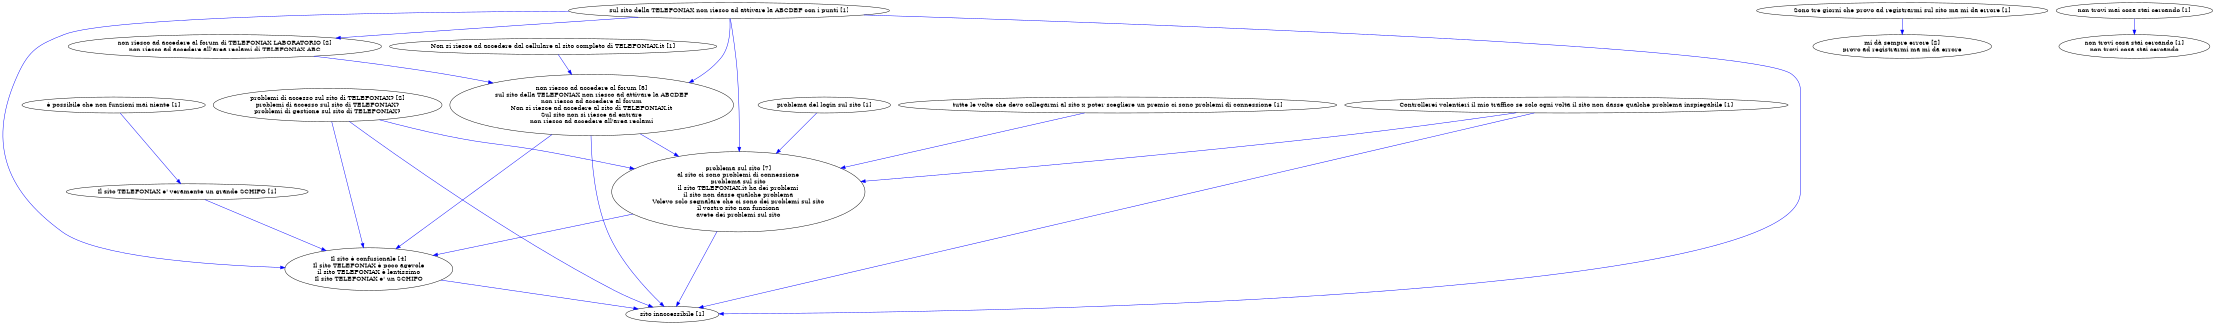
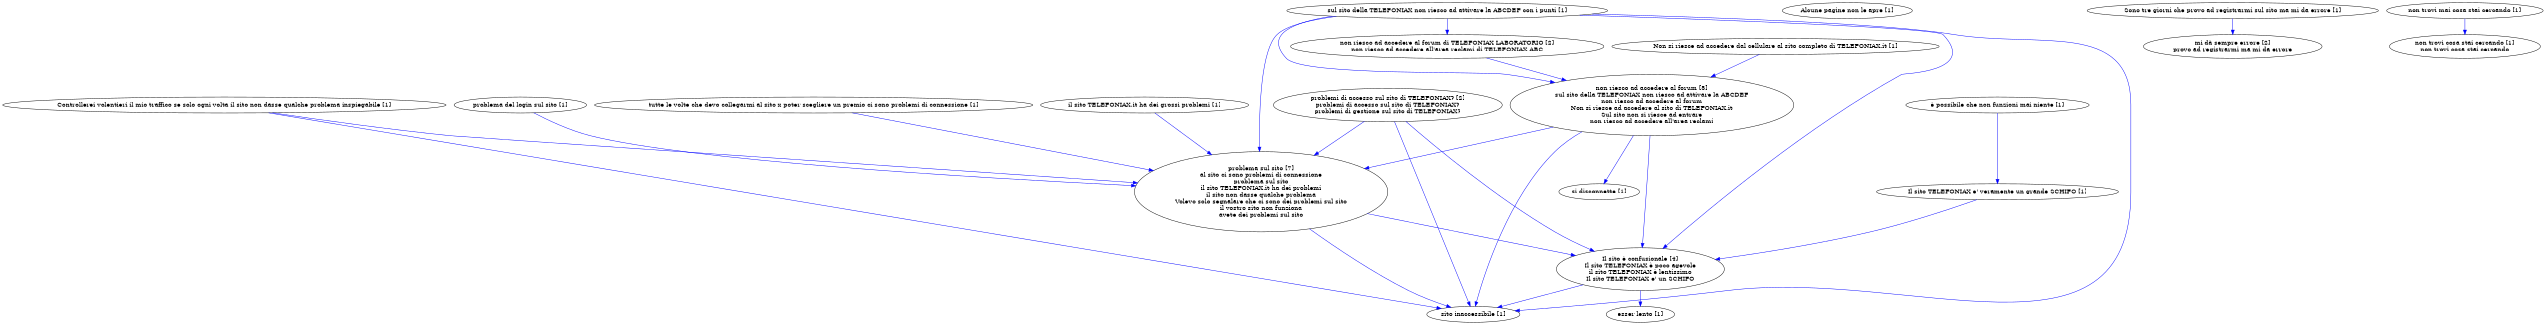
node "Alcune pagine non le apre [1]": added
node "il sito TELEFONIAX.it ha dei grossi problemi [1]": added
node "si disconnette [1]": added
node "esser lento [1]": added
